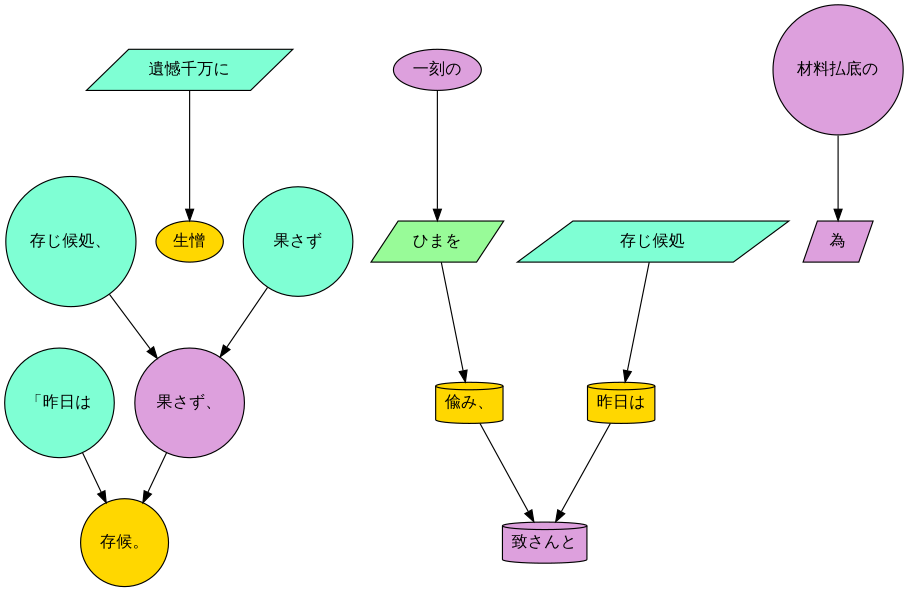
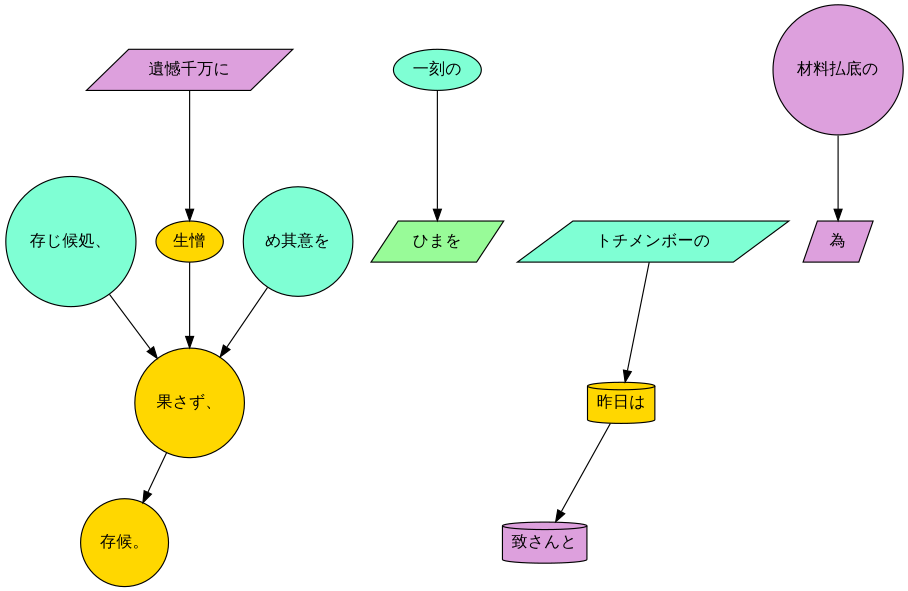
node "遺憾千万に": fillcolor aquamarine -> plum
node "一刻の": fillcolor plum -> aquamarine
node "果さず": label "果さず" -> "め其意を"
node "存じ候処": label "存じ候処" -> "トチメンボーの"
edge "生憎" -> "果さず、": added
node "「昨日は": removed
node "果さず、": fillcolor plum -> gold
node "偸み、": removed
